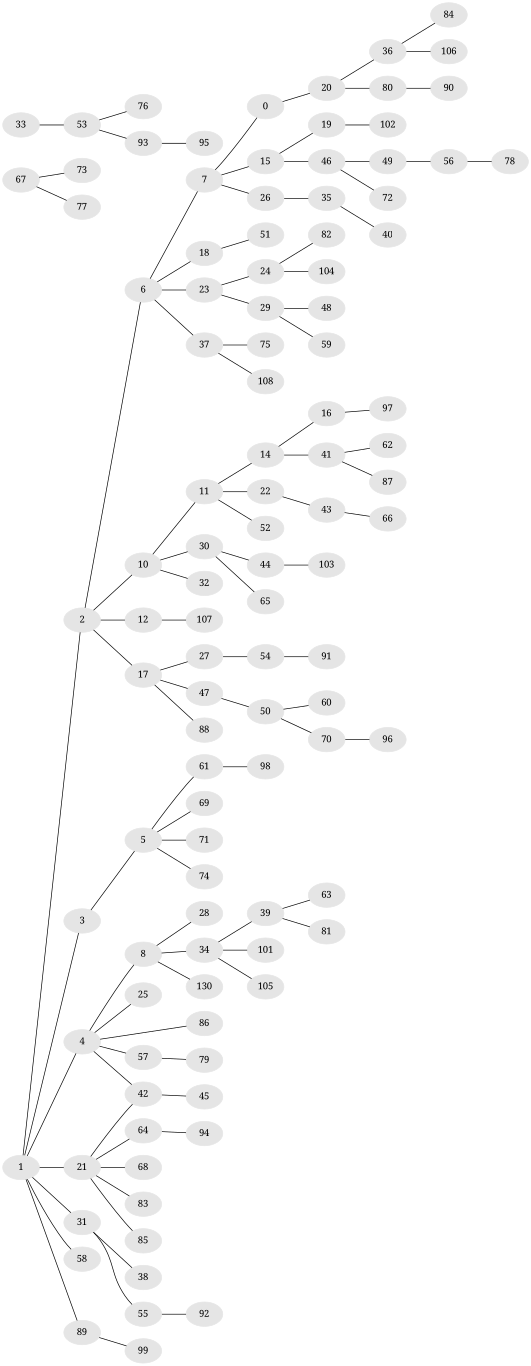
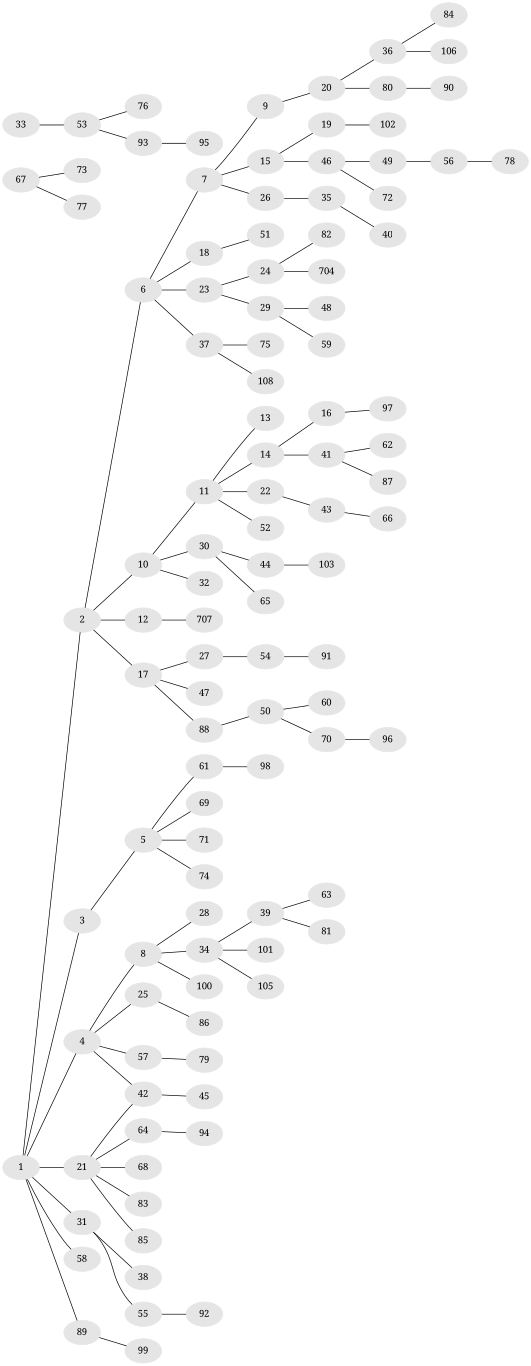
node "0": label "0" -> "9"
node "104": label "104" -> "704"
node "13": added
node "107": label "107" -> "707"
edge "47" -- "50": now "88" -- "50"
node "130": label "130" -> "100"
edge "86" -- "4": now "86" -- "25"
